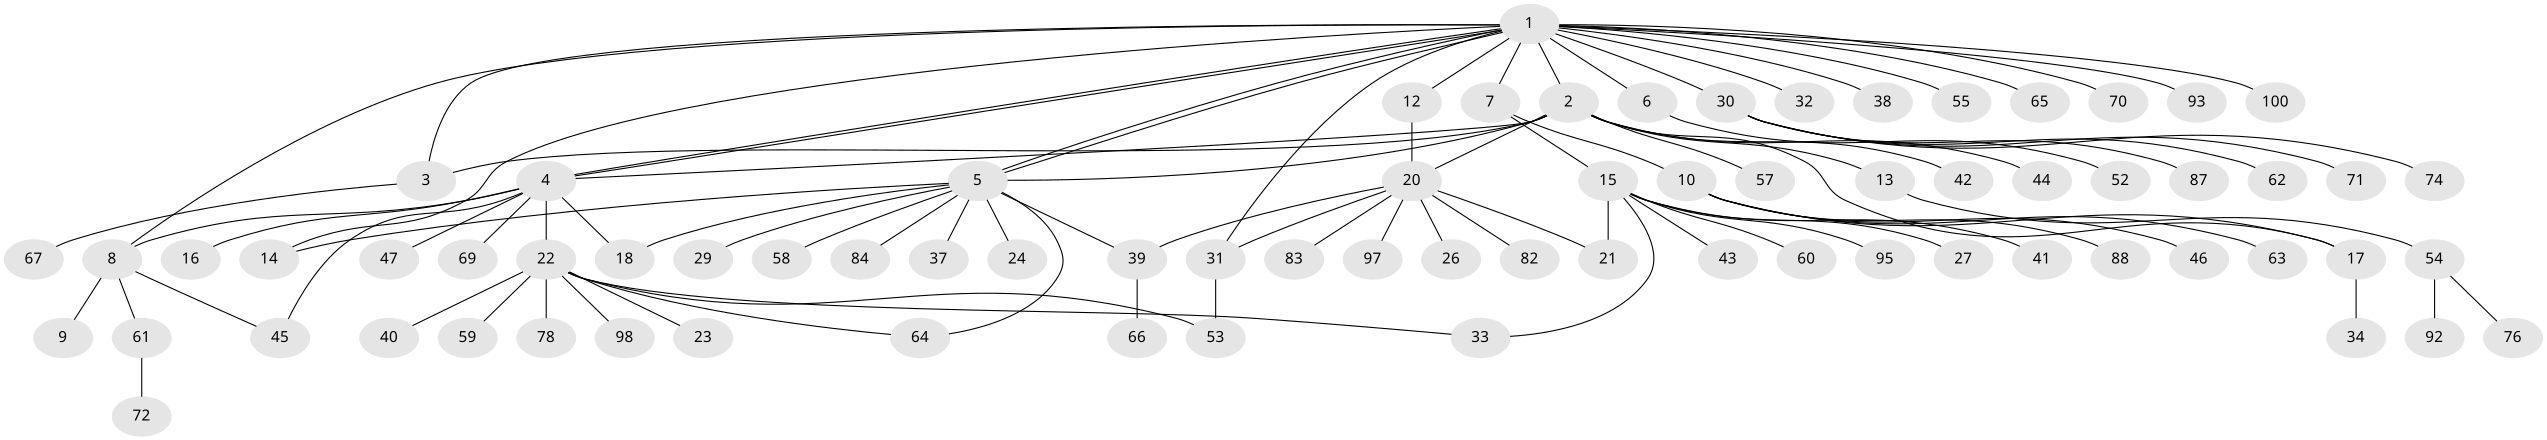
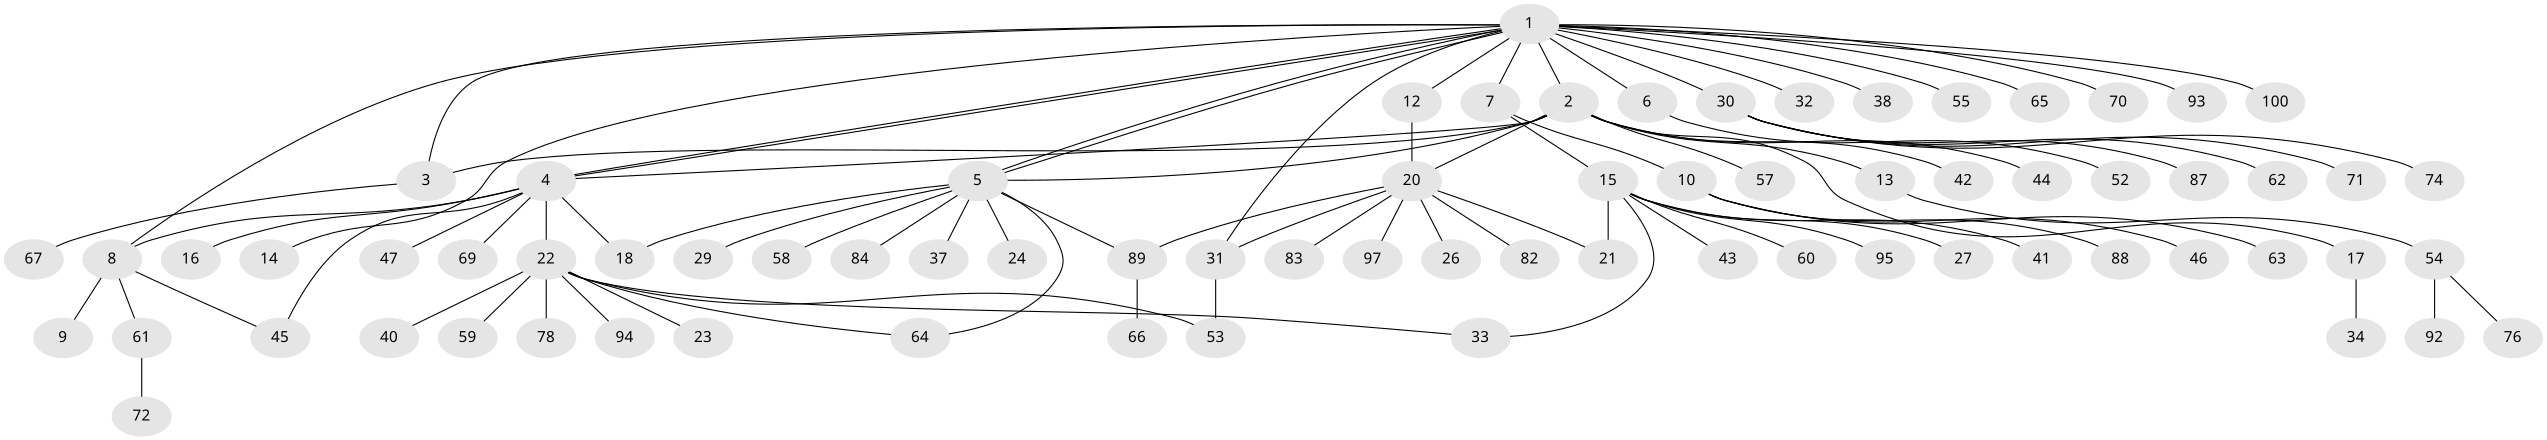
edge "5" -- "14": removed
edge "10" -- "17": removed
node "39": label "39" -> "89"
node "98": label "98" -> "94"
